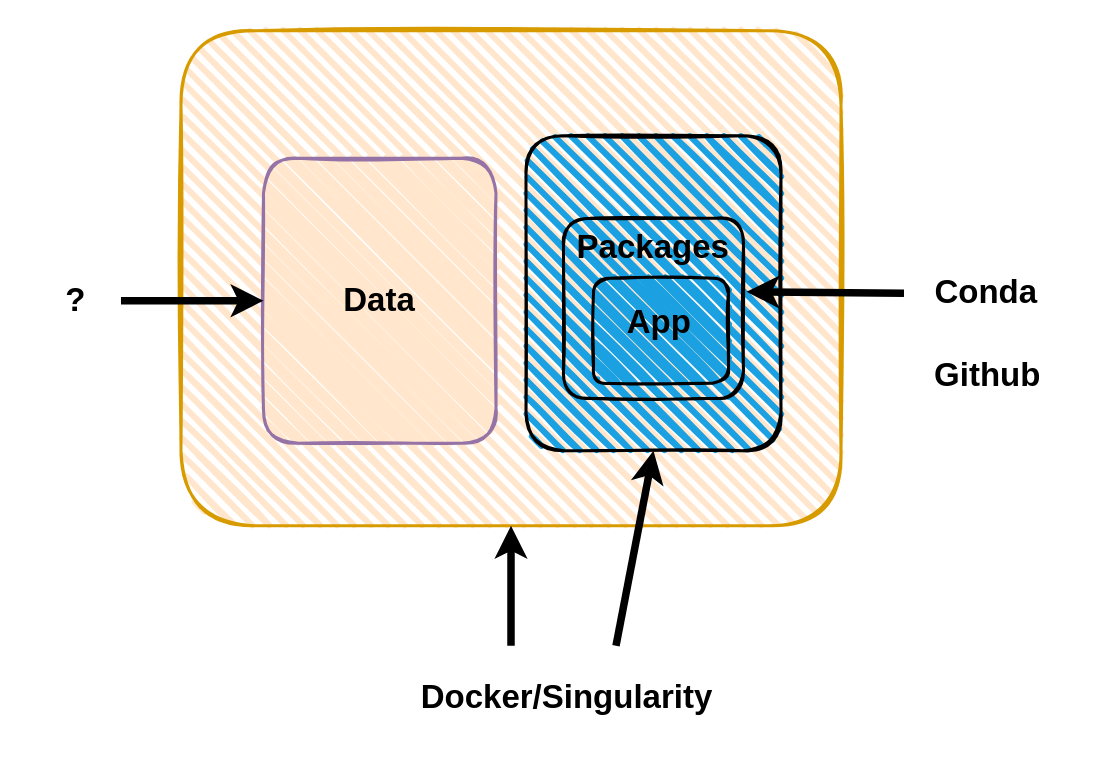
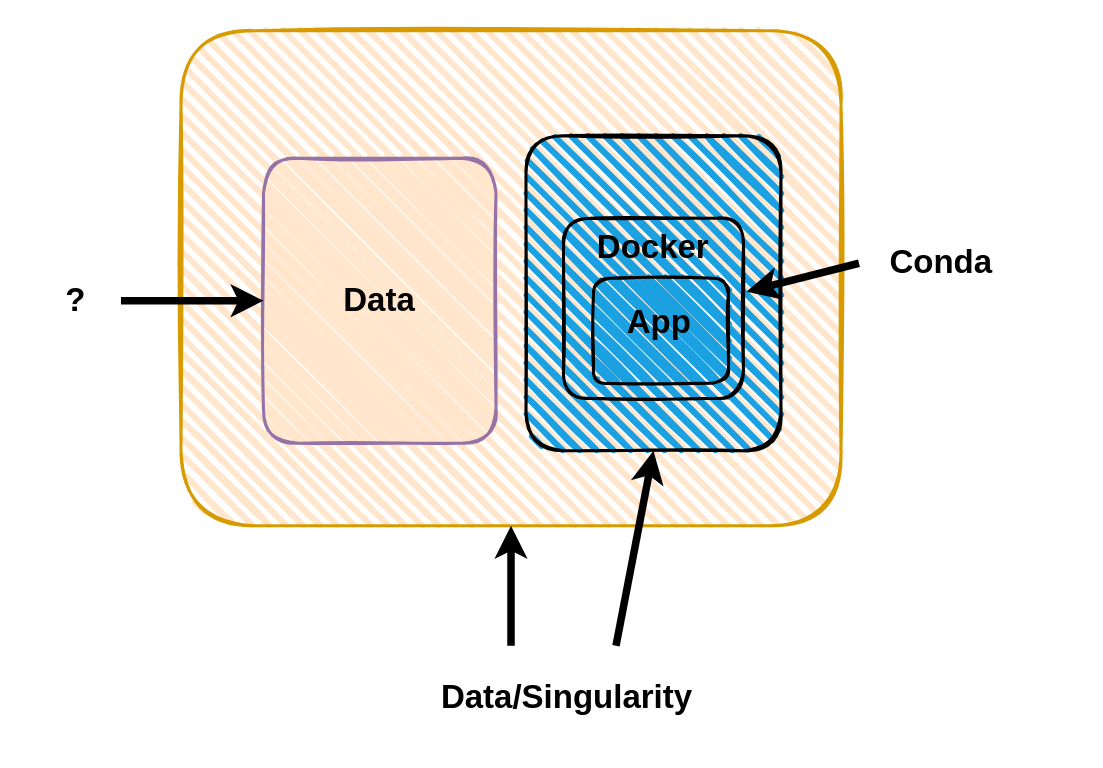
node "Packages": label "Packages" -> "Docker"
node "Conda": moved (986, 293) -> (941, 263)
node "Github": removed
node "Docker/Singularity": label "Docker/Singularity" -> "Data/Singularity"
